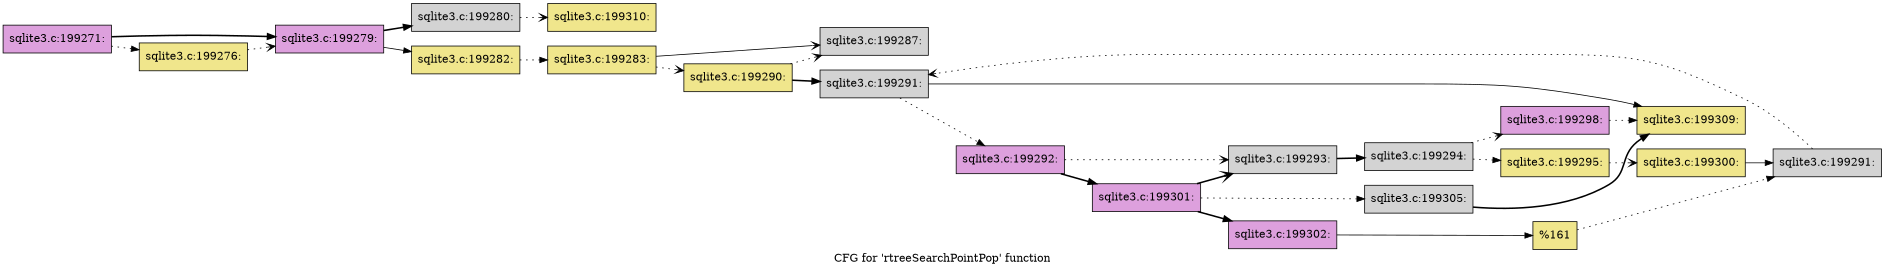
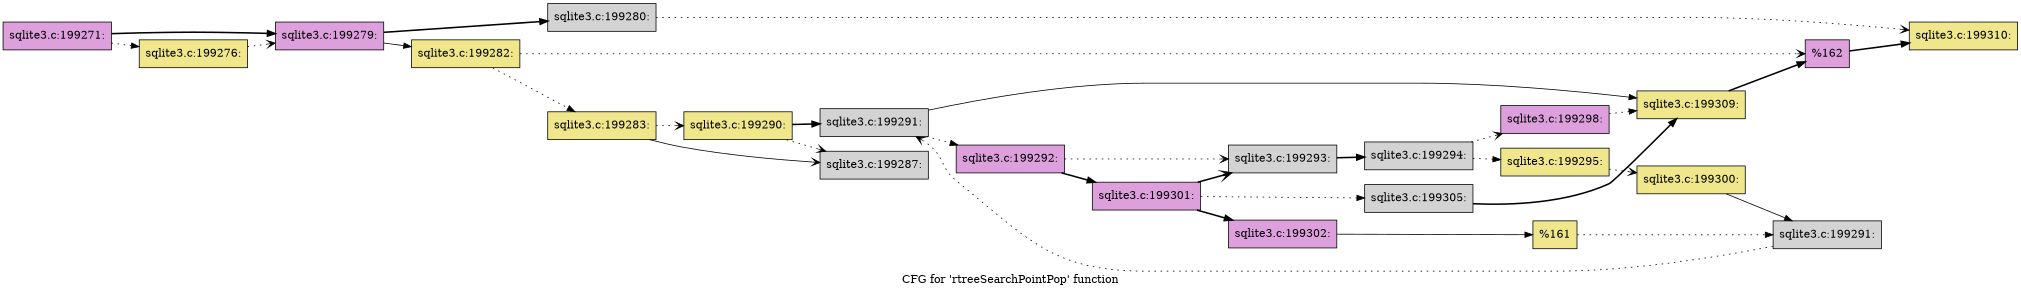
node "%162": added
